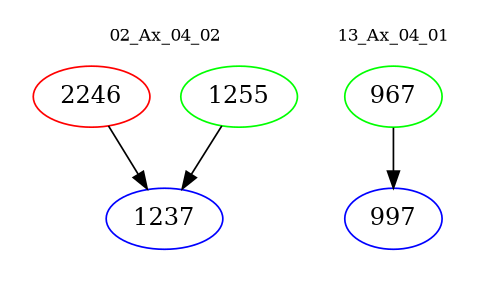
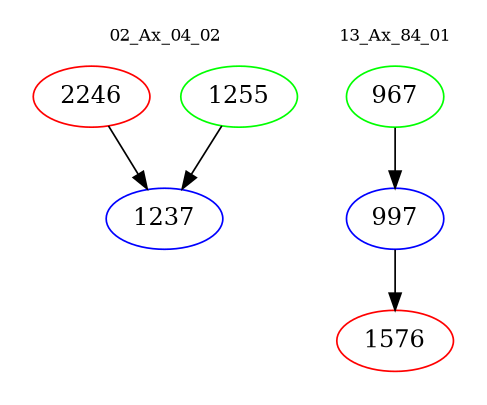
cluster "13_Ax_04_01": label "13_Ax_04_01" -> "13_Ax_84_01"
node "1576": added
